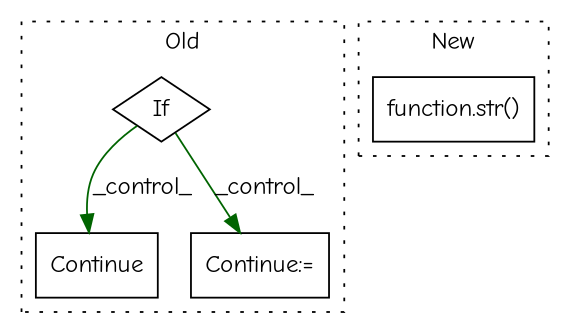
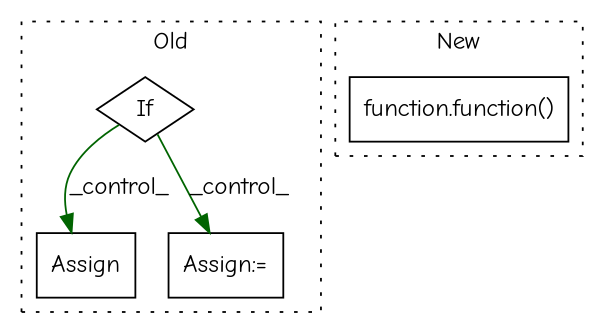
node "function.str()": label "function.str()" -> "function.function()"
node "Continue": label "Continue" -> "Assign"
node "Continue:=": label "Continue:=" -> "Assign:="
